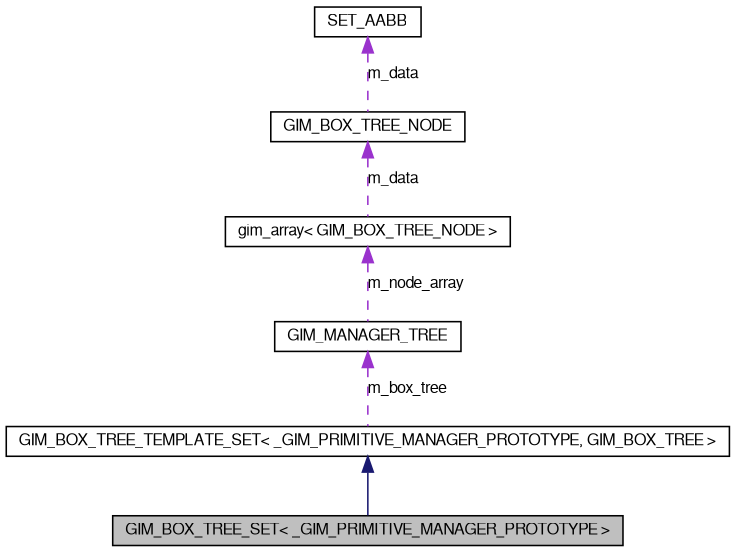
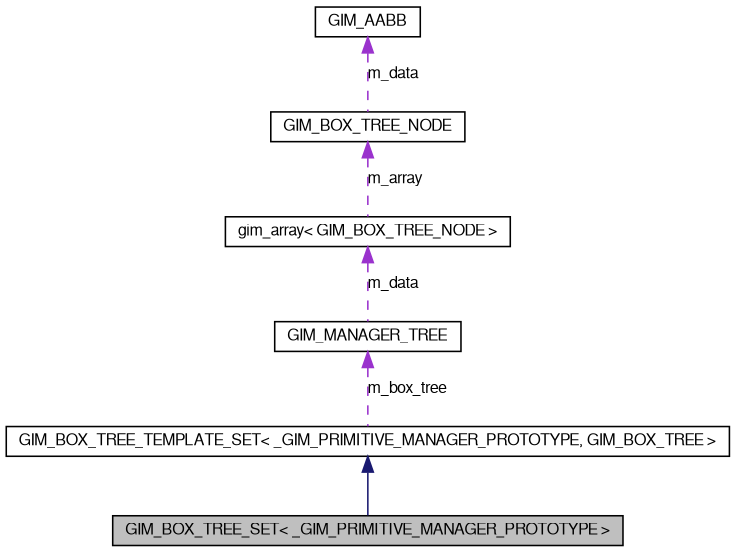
node "SET_AABB": label "SET_AABB" -> "GIM_AABB"
edge "gim_array< GIM_BOX_TREE_NODE >" -> "GIM_BOX_TREE_NODE": label "m_data" -> "m_array"
edge "GIM_MANAGER_TREE" -> "gim_array< GIM_BOX_TREE_NODE >": label "m_node_array" -> "m_data"
